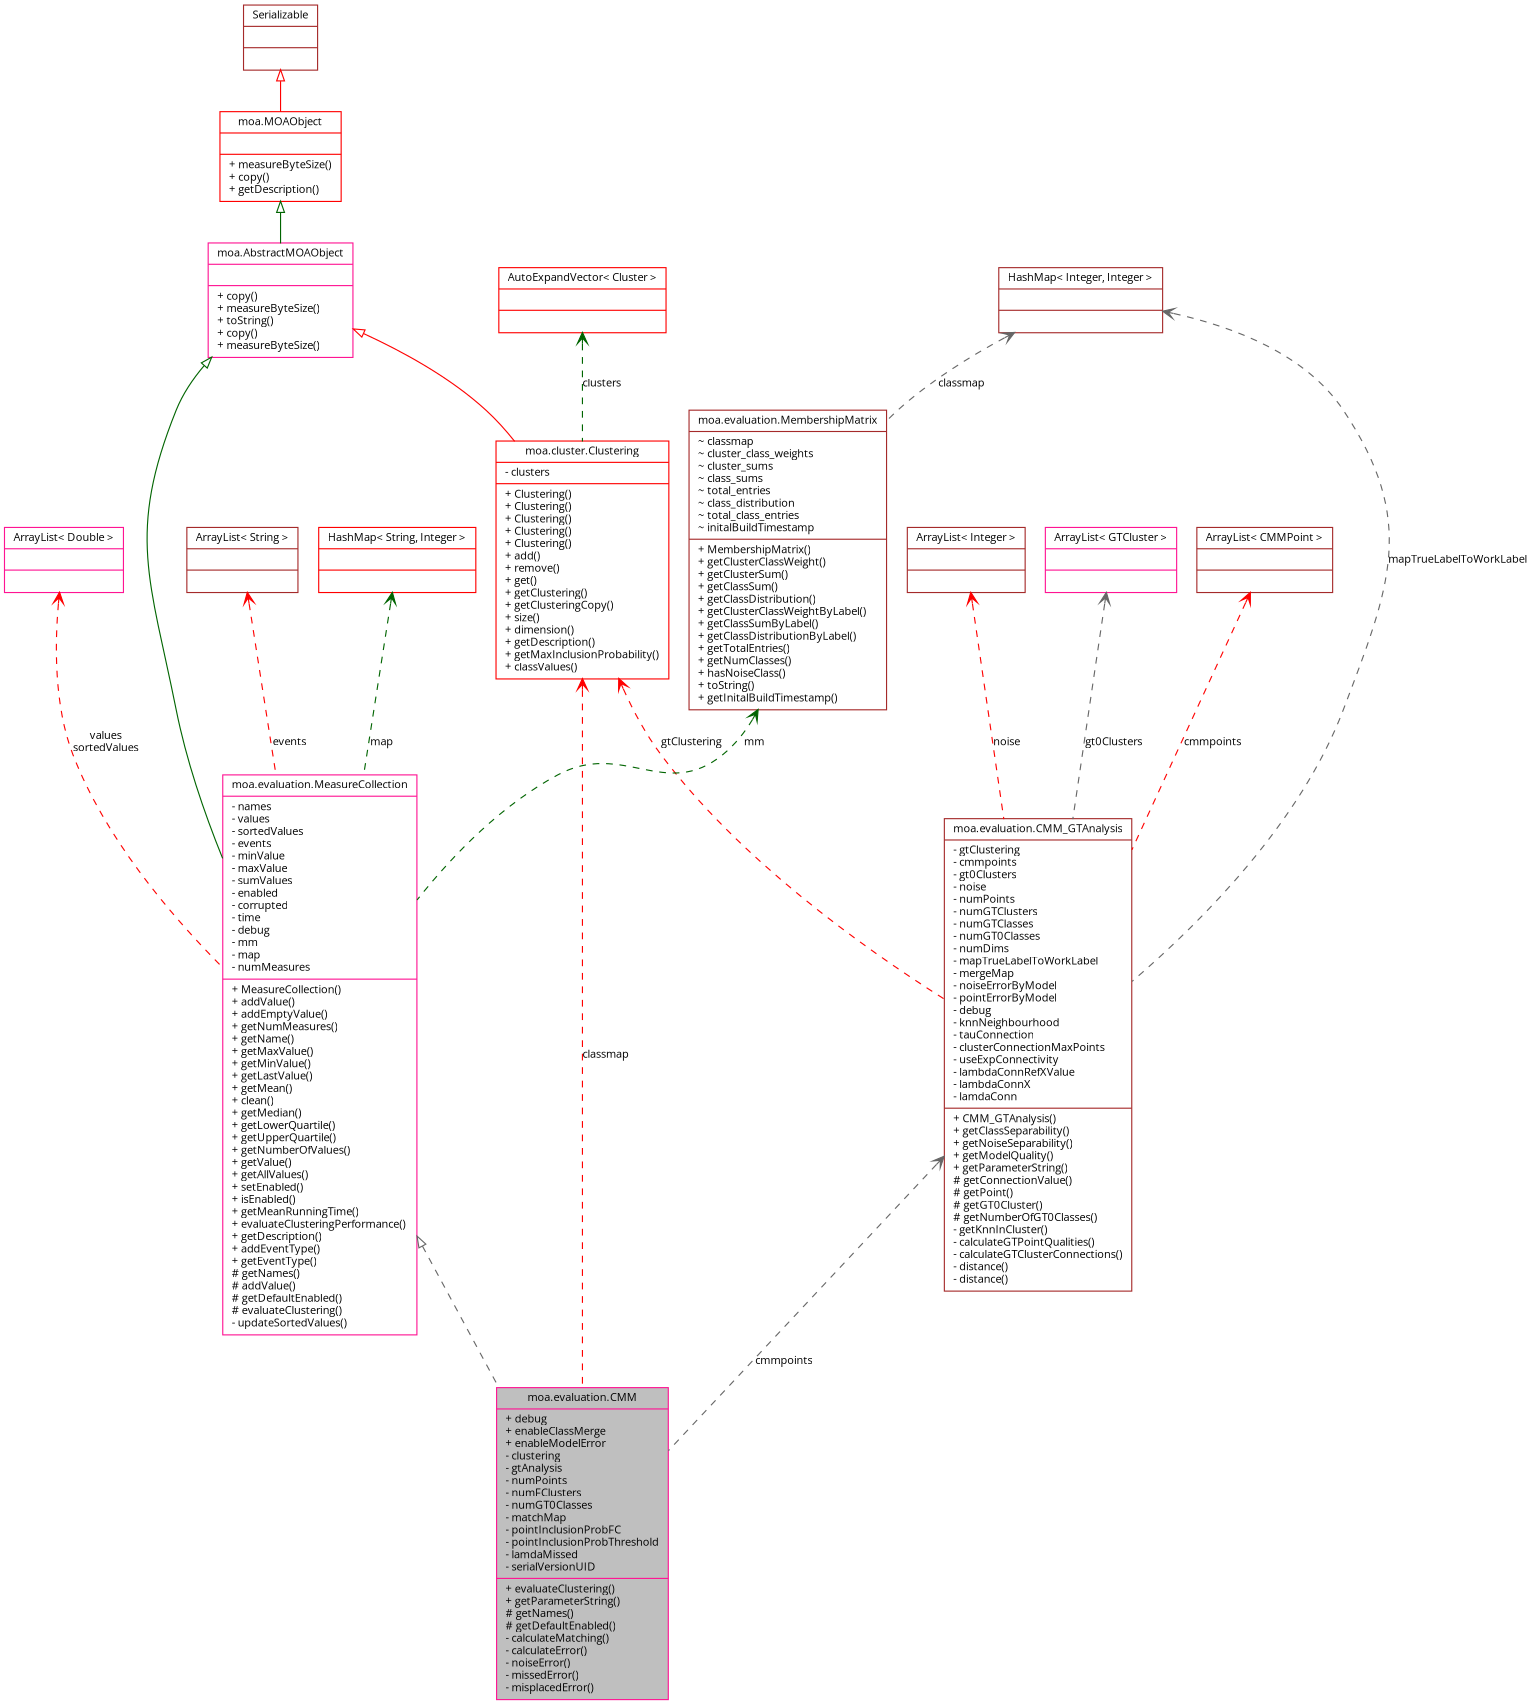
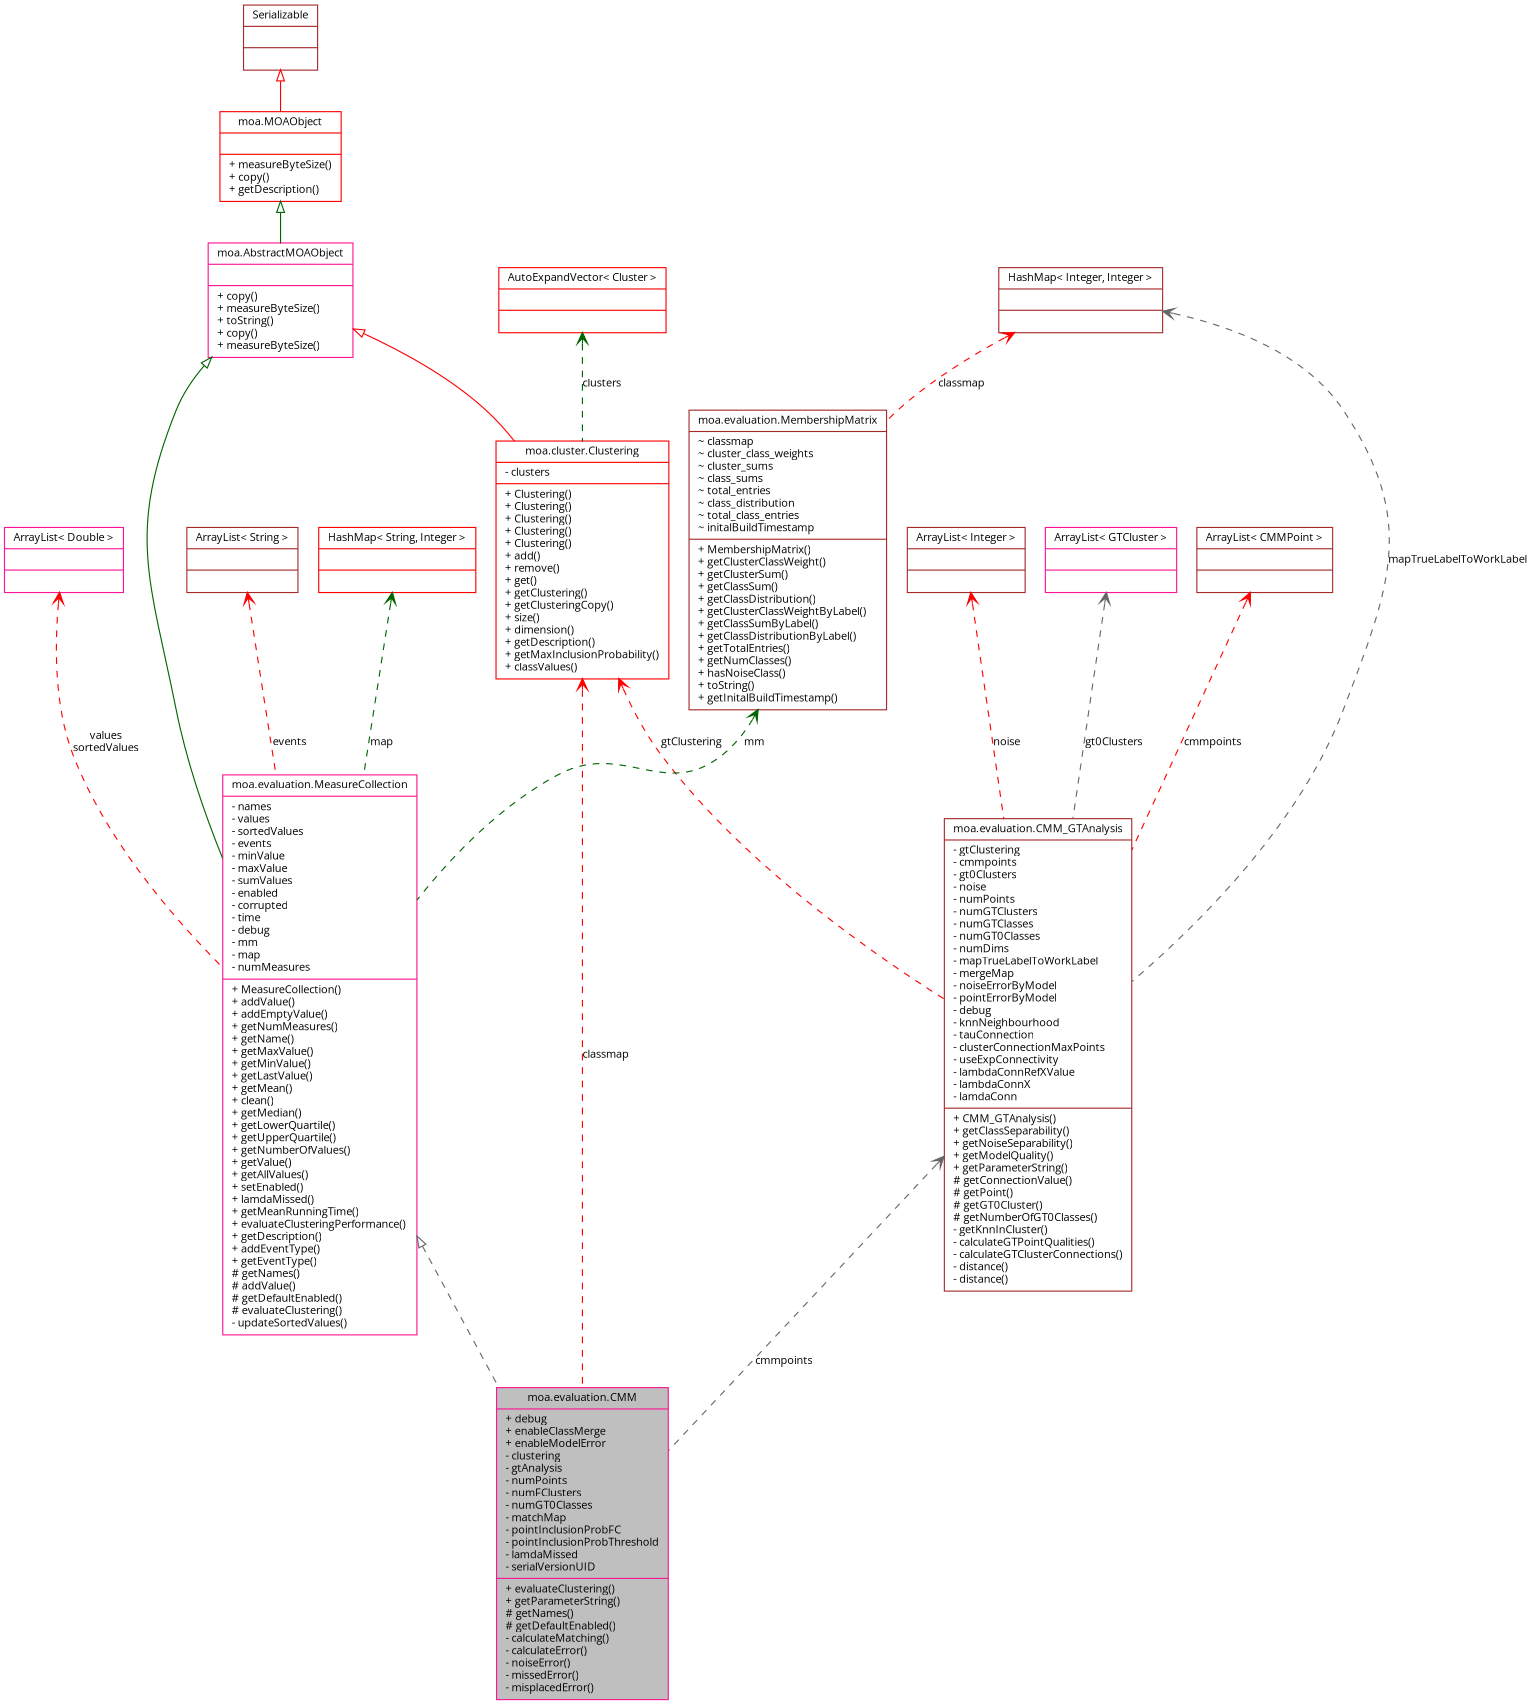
edge "moa.evaluation.MembershipMatrix" -> "HashMap< Integer, Integer >": color gray40 -> red
node "moa.evaluation.MeasureCollection": text "+ isEnabled()" -> "+ lamdaMissed()"
